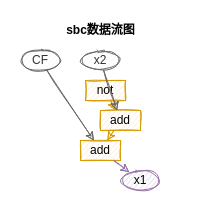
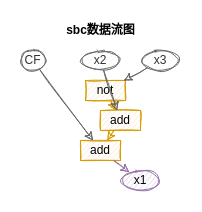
node "CF": size 40x20 -> 25x20
node "x3": added
edge "x3" -> "not": added
